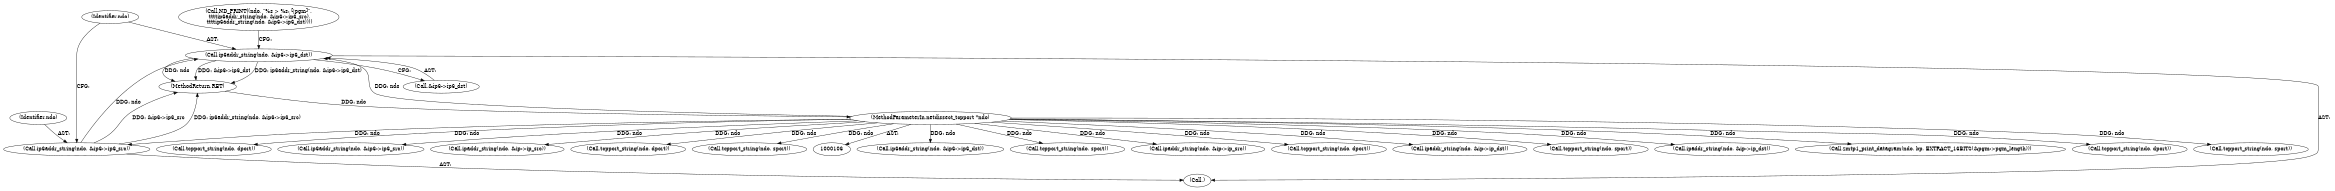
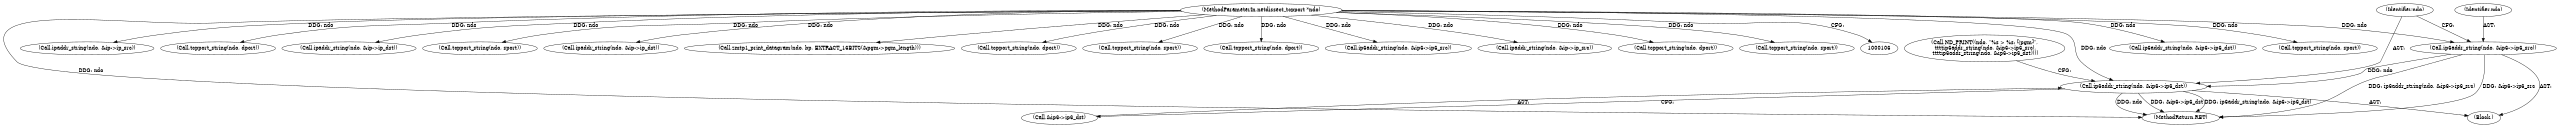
edge "(MethodReturn,RET)" -> "(MethodParameterIn,netdissect_tcpport *ndo)": reversed
edge "(MethodParameterIn,netdissect_tcpport *ndo)" -> "1000106": label "AST: " -> "CFG: "
node "(Call,)": label "(Call,)" -> "(Block,)"
